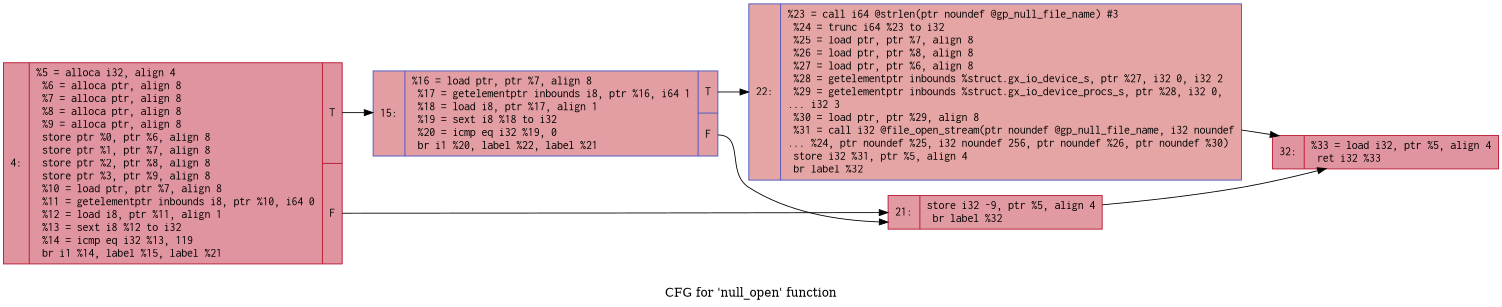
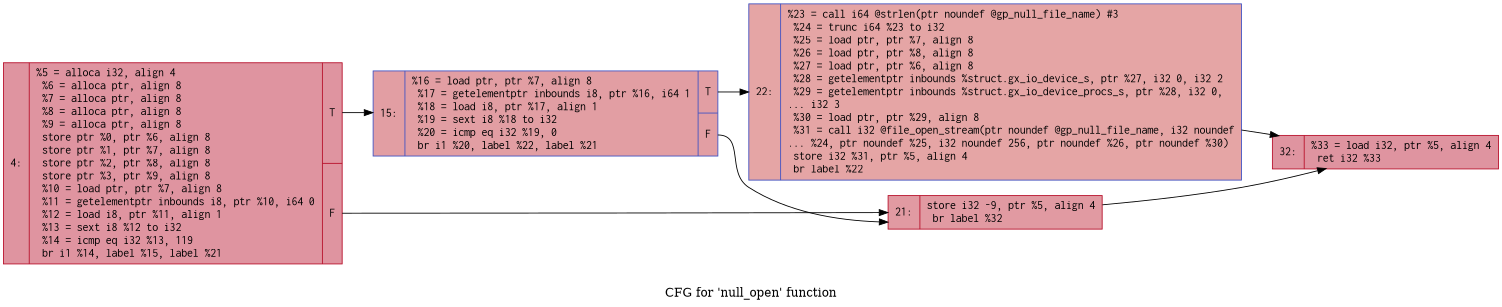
node "22:": text "br label %32" -> "br label %22"
